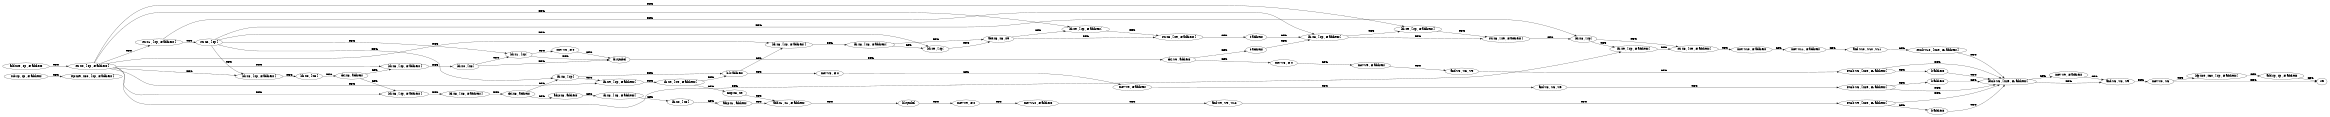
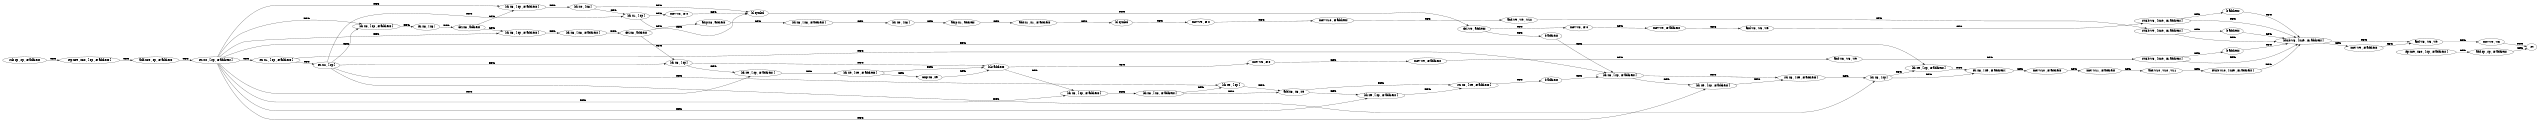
edge "stp x29 , x30 , [ sp , # address ]" -> "add x29 , sp , # address": added, label "CFG"
edge "mov w0 , w8" -> "ldp x29 , x30 , [ sp , # address ]": removed, label "CFG"
edge "cmp x8 , x9" -> "add x1 , x1 , # address": now "cmp x8 , x9" -> "b.ls address"
